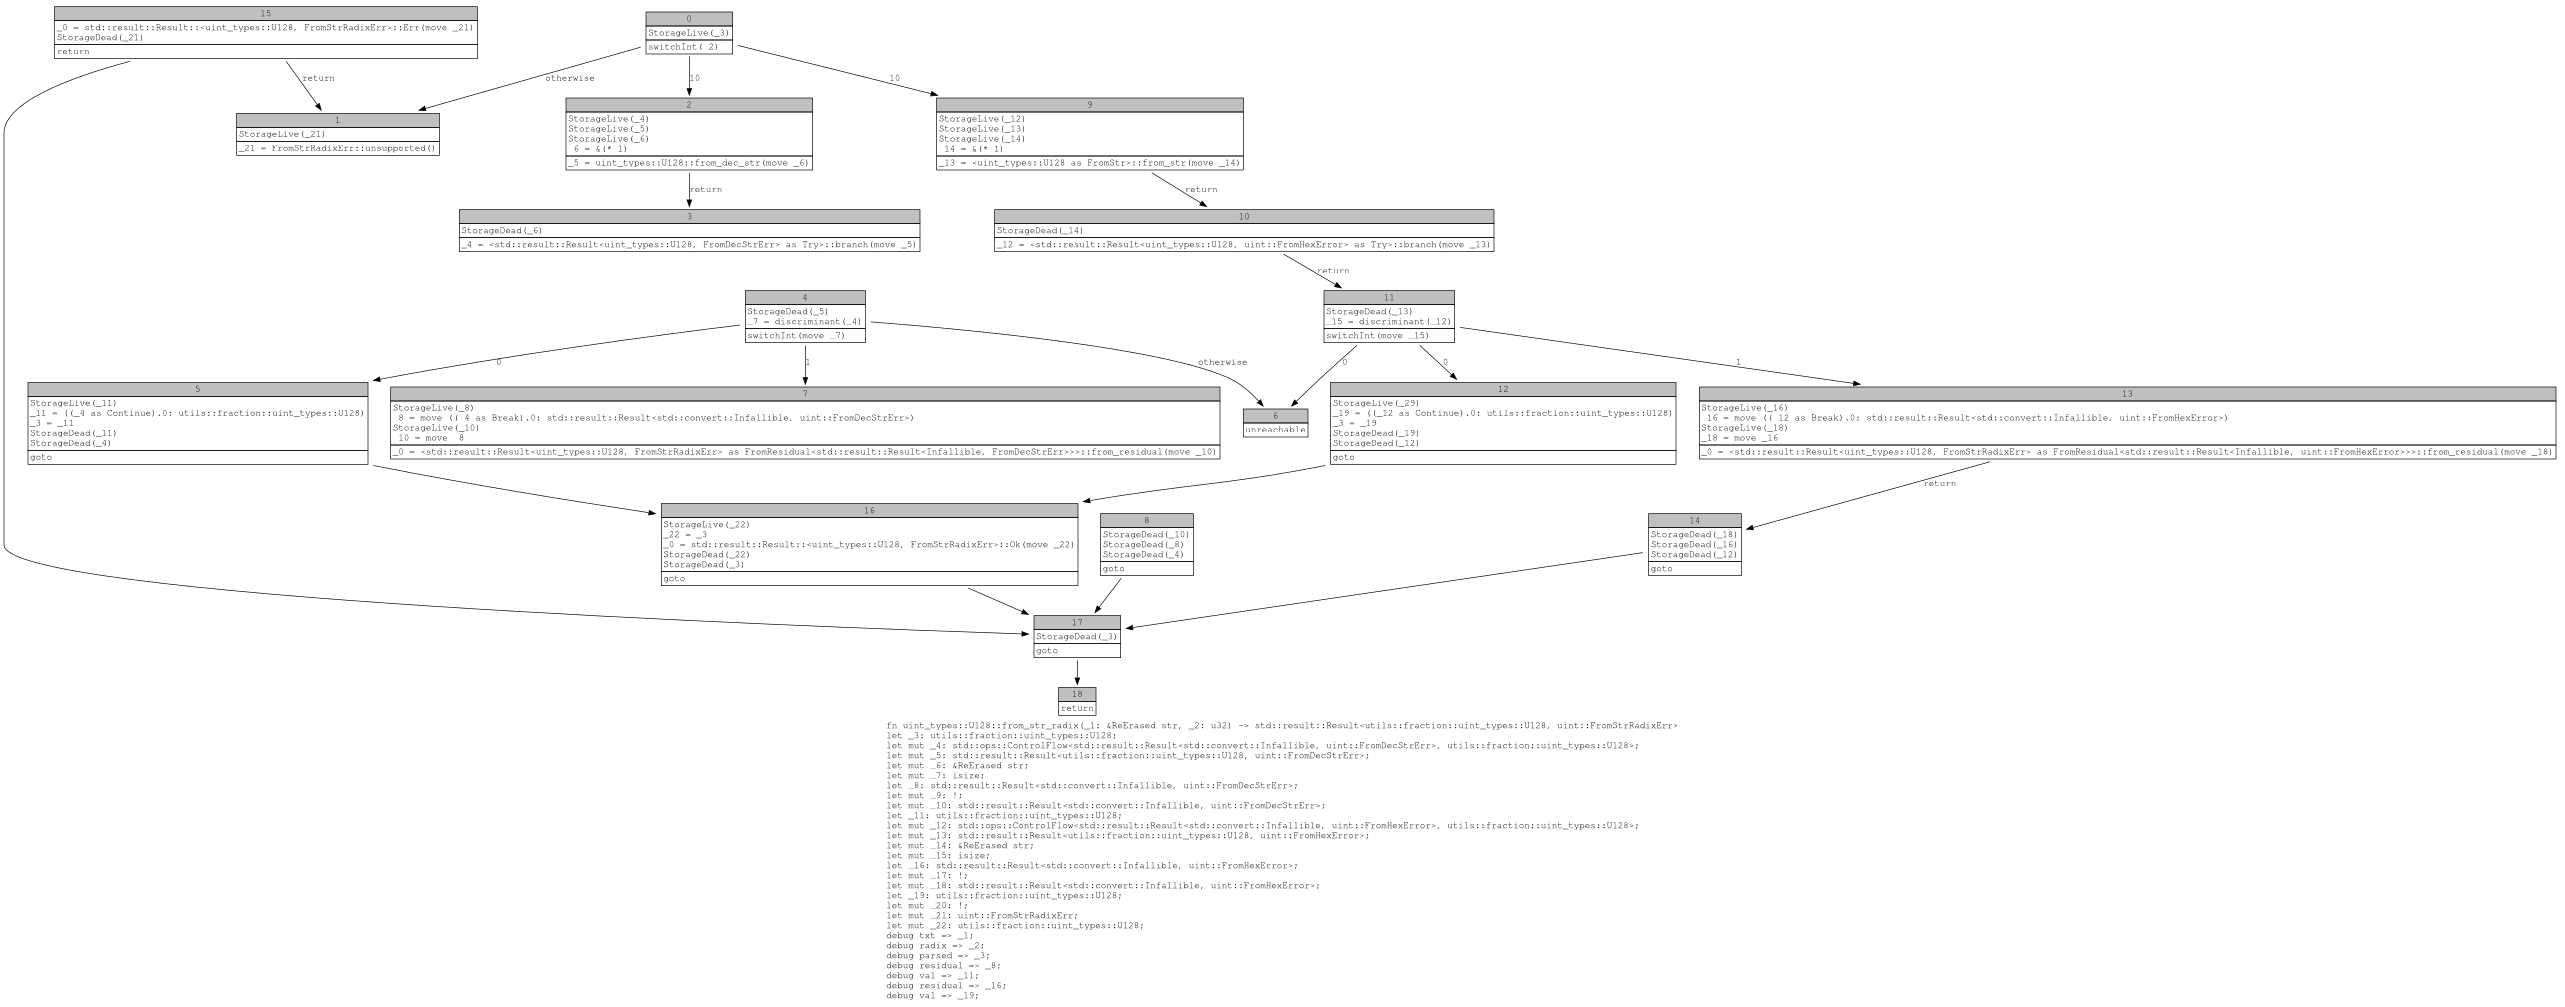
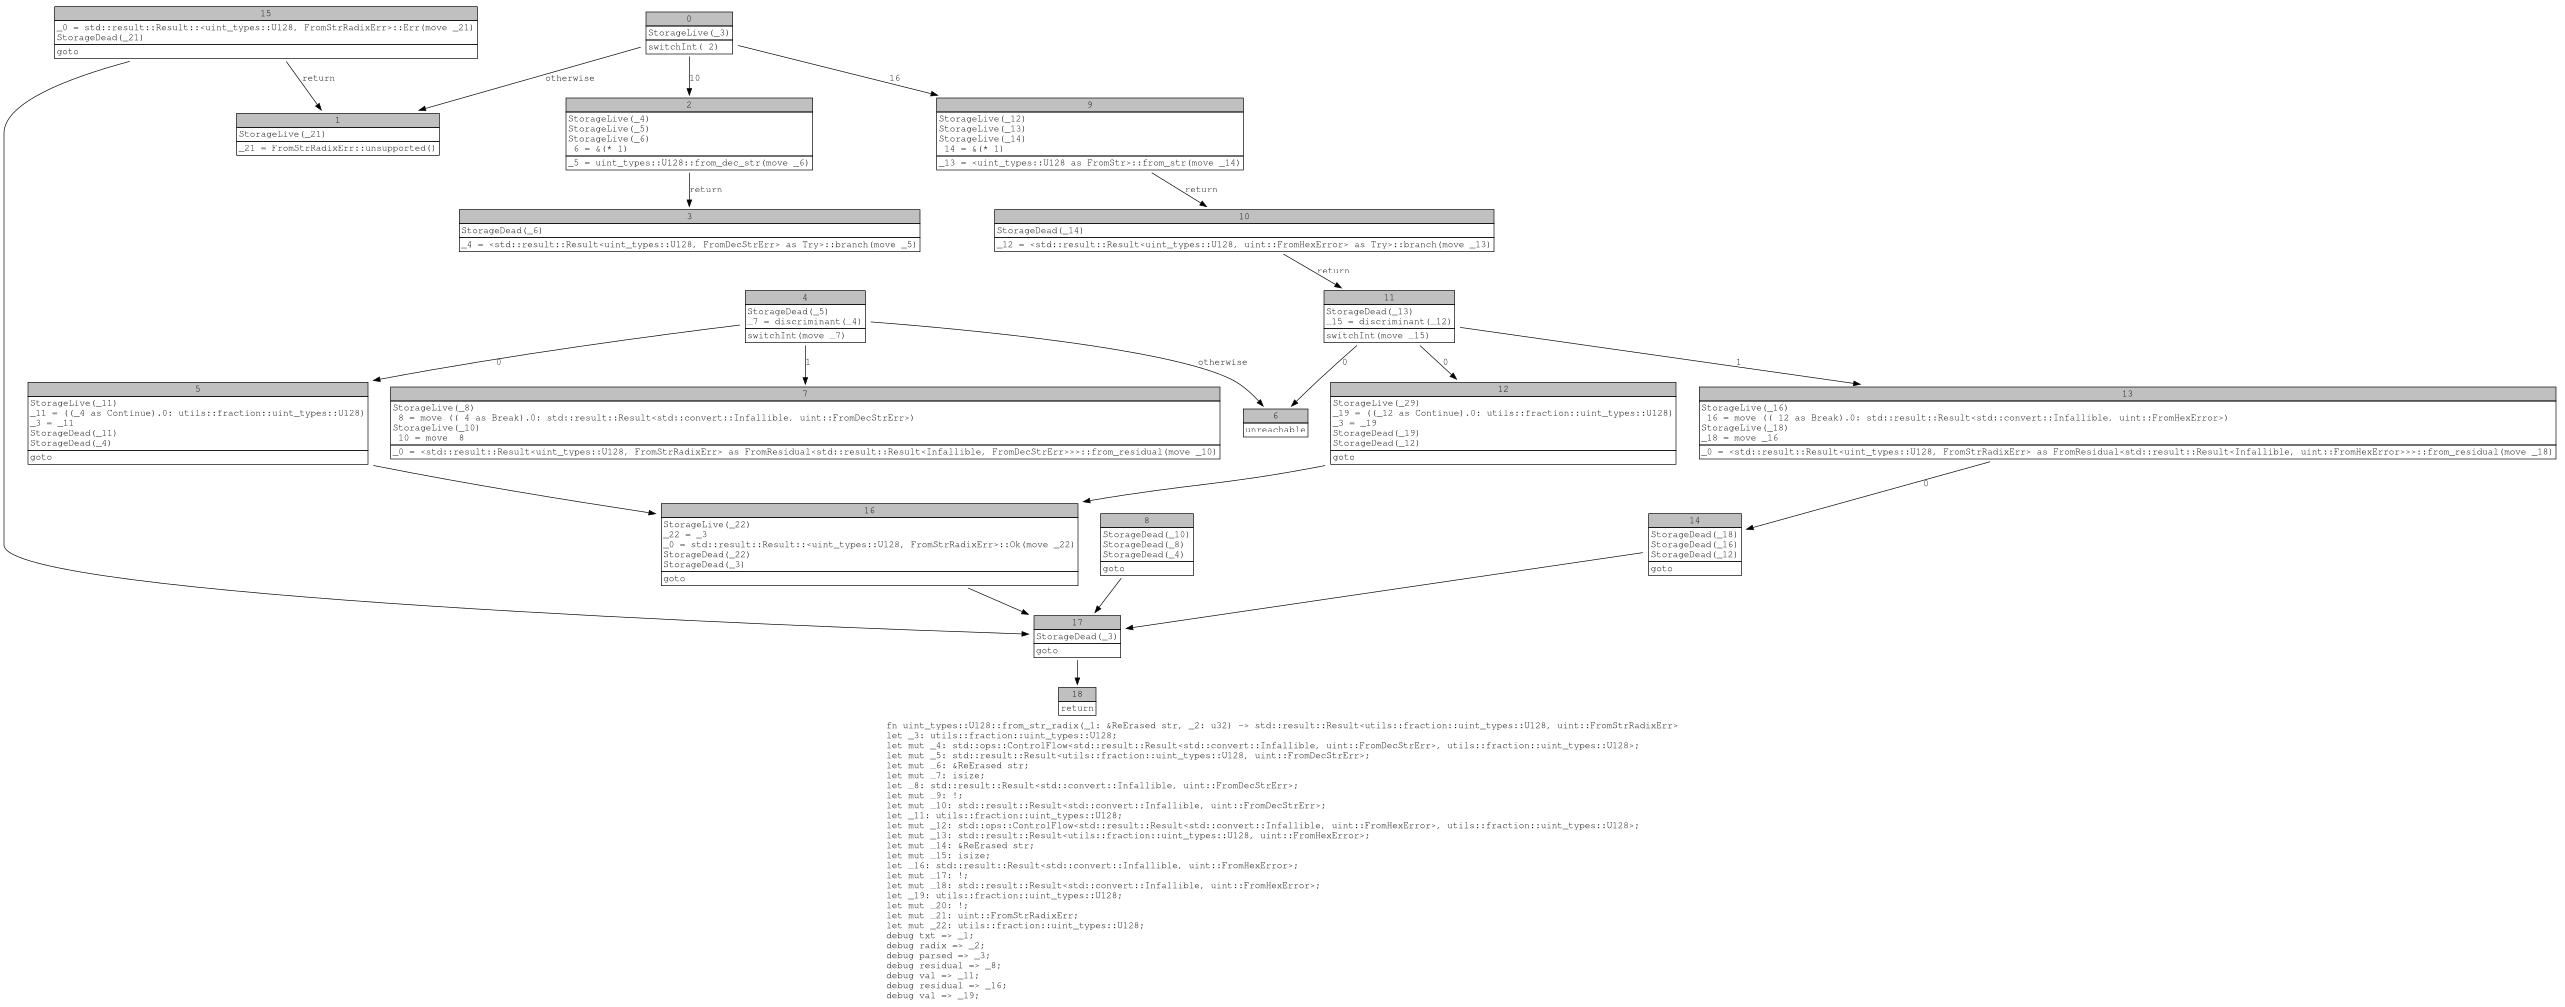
node "15": text "return" -> "goto"
edge "0" -> "9": label "10" -> "16"
edge "13" -> "14": label "return" -> "0"
